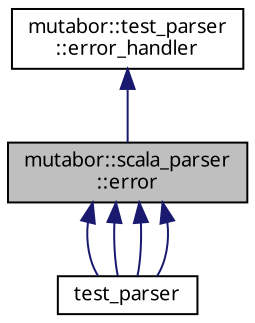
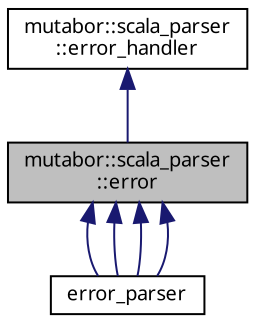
node "mutabor::test_parser ::error_handler": label "mutabor::test_parser ::error_handler" -> "mutabor::scala_parser ::error_handler"
node "test_parser": label "test_parser" -> "error_parser"
